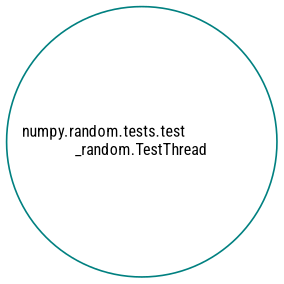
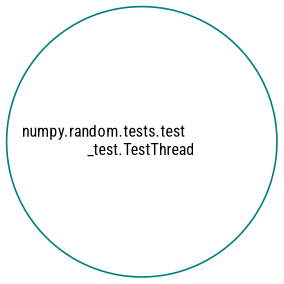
node "numpy.random.tests.test _random.TestThread": label "numpy.random.tests.test _random.TestThread" -> "numpy.random.tests.test _test.TestThread"
